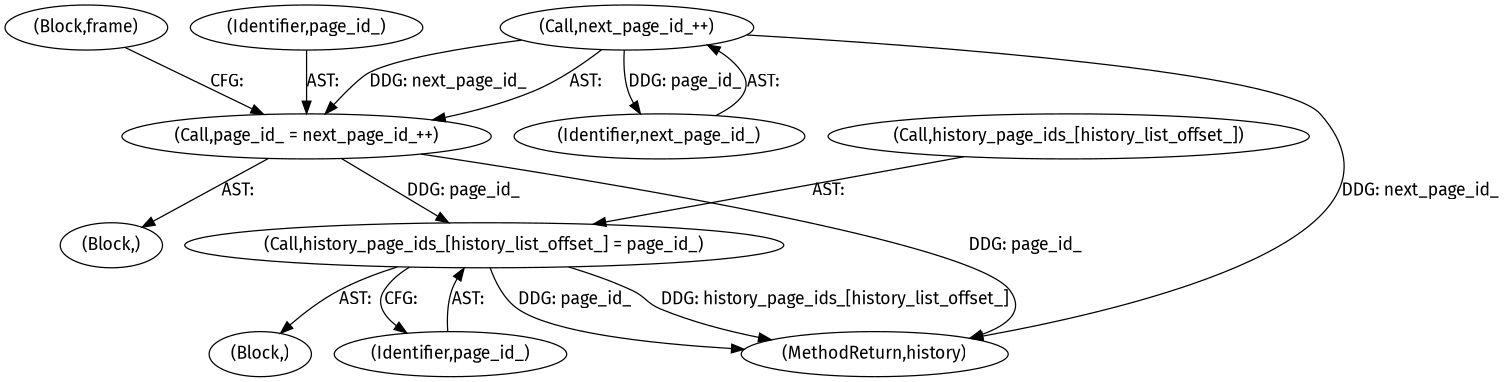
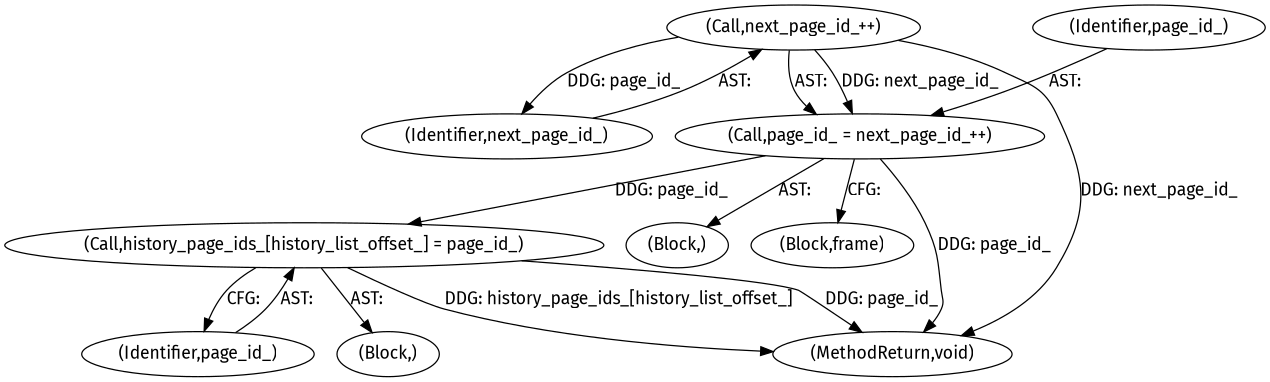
edge "(Block,frame)" -> "(Call,page_id_ = next_page_id_++)": reversed
node "(Call,history_page_ids_[history_list_offset_])": removed
node "(MethodReturn,history)": label "(MethodReturn,history)" -> "(MethodReturn,void)"
